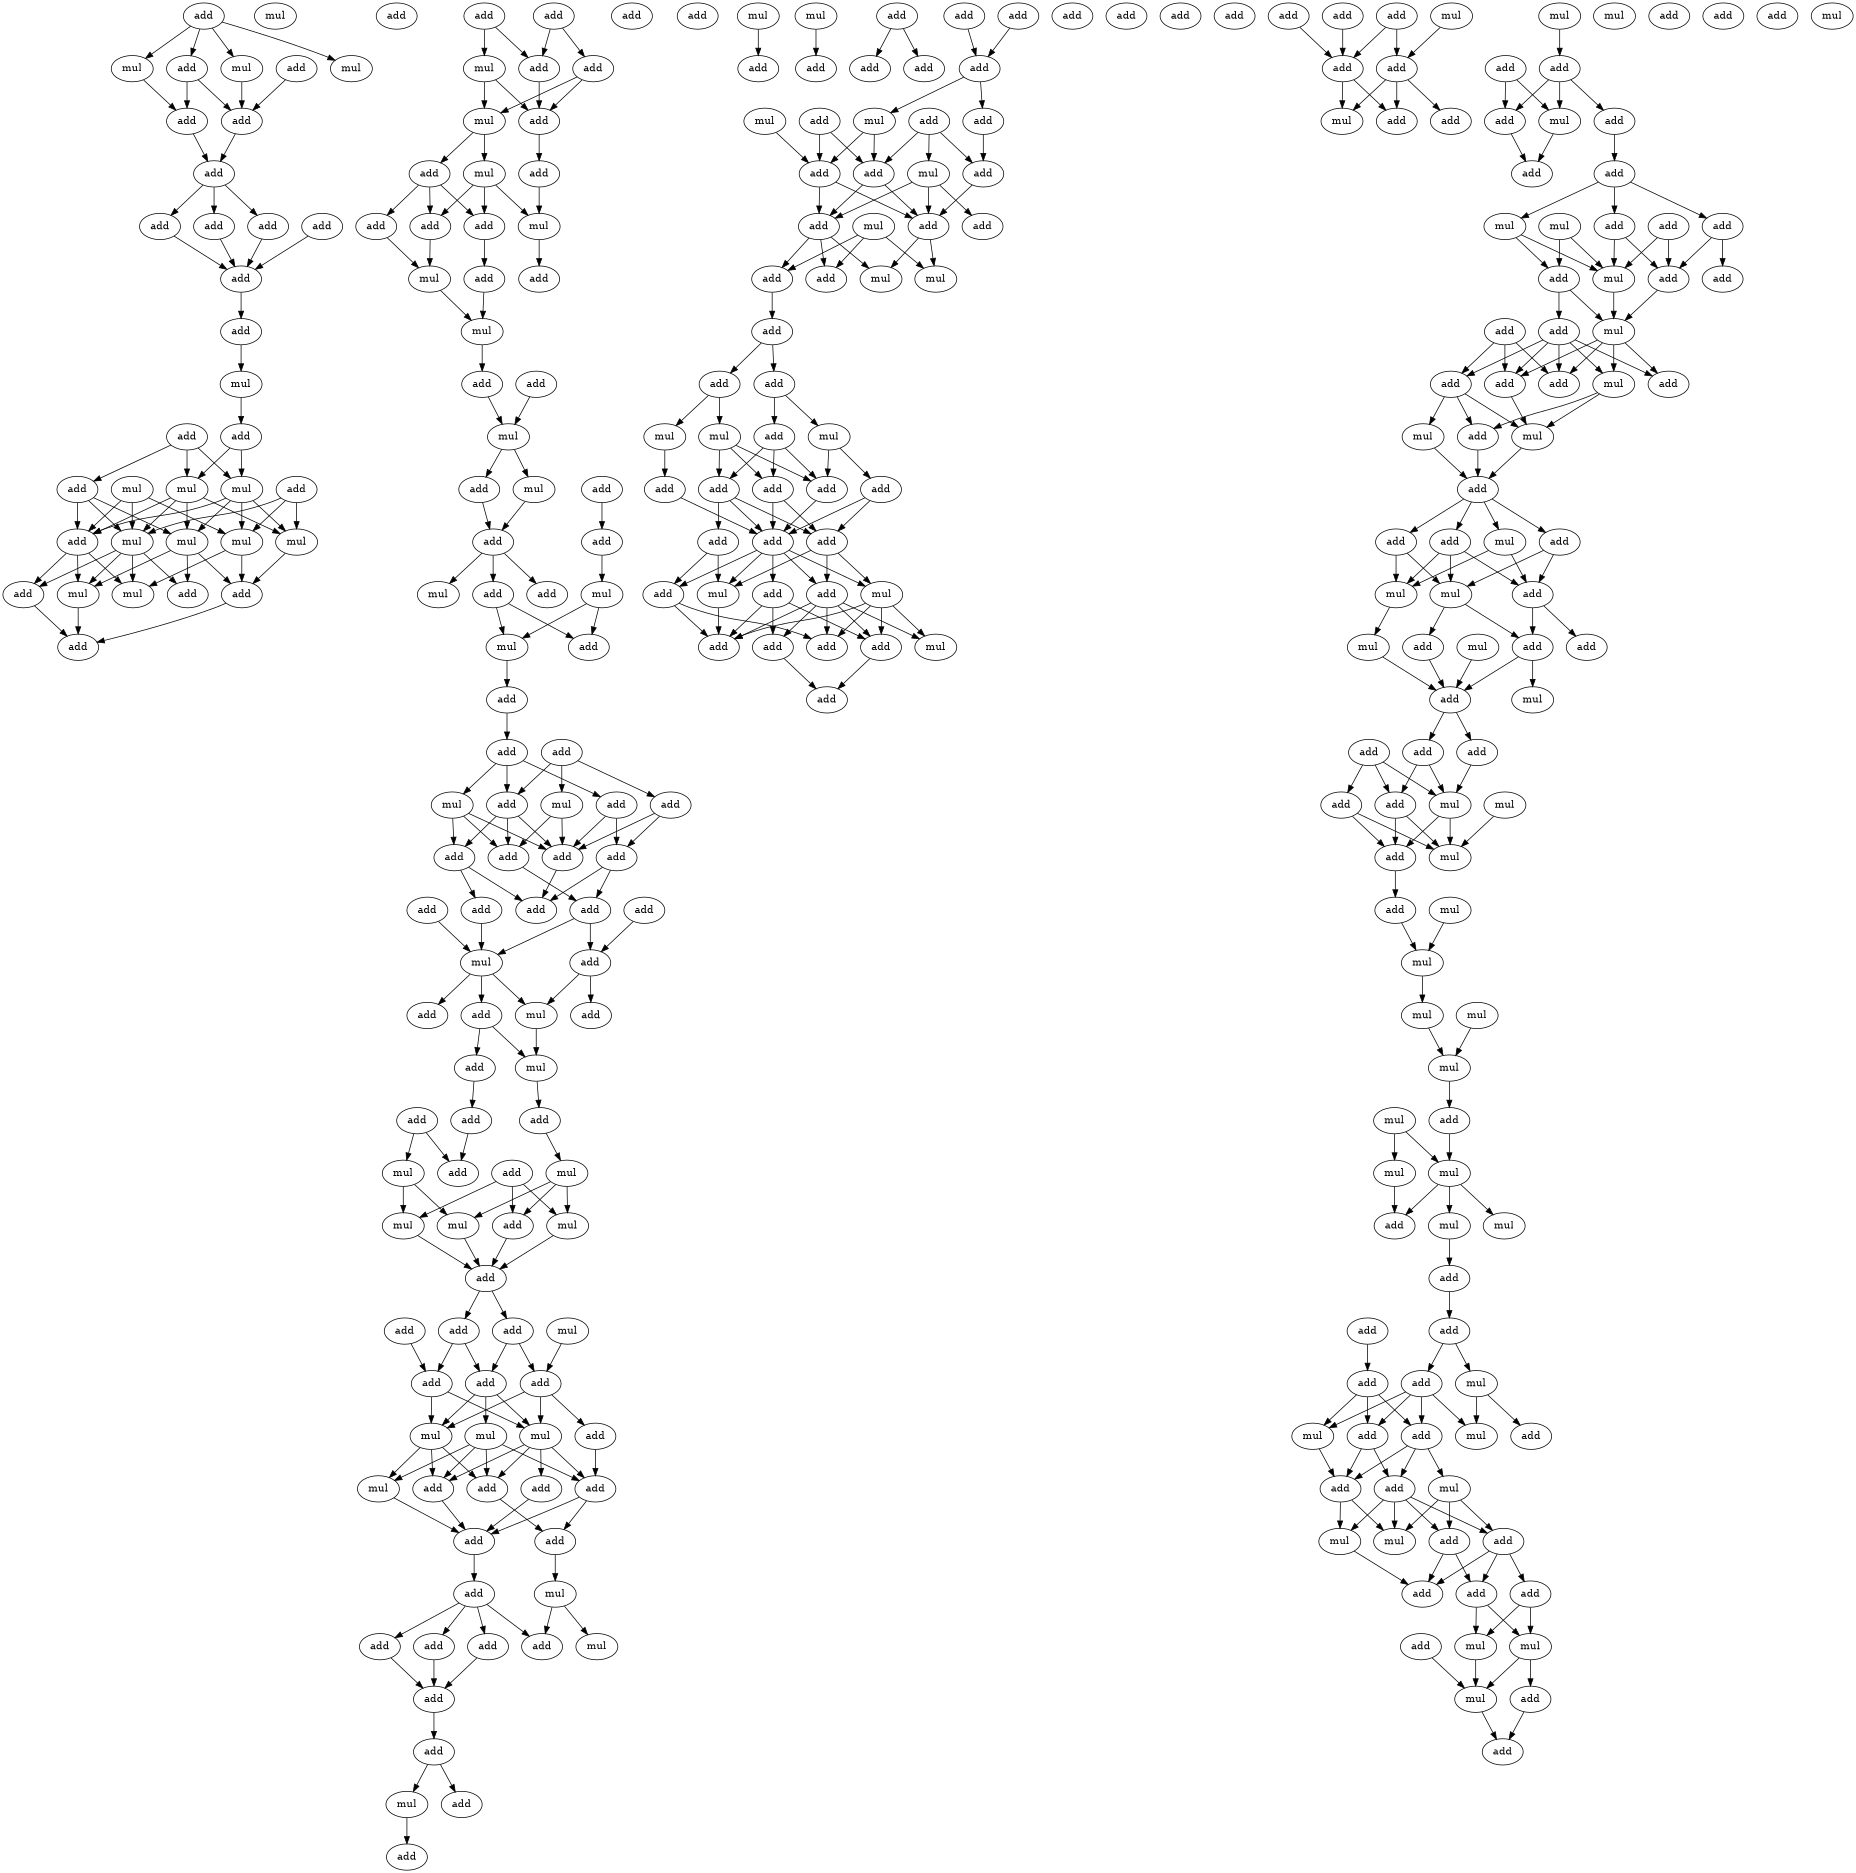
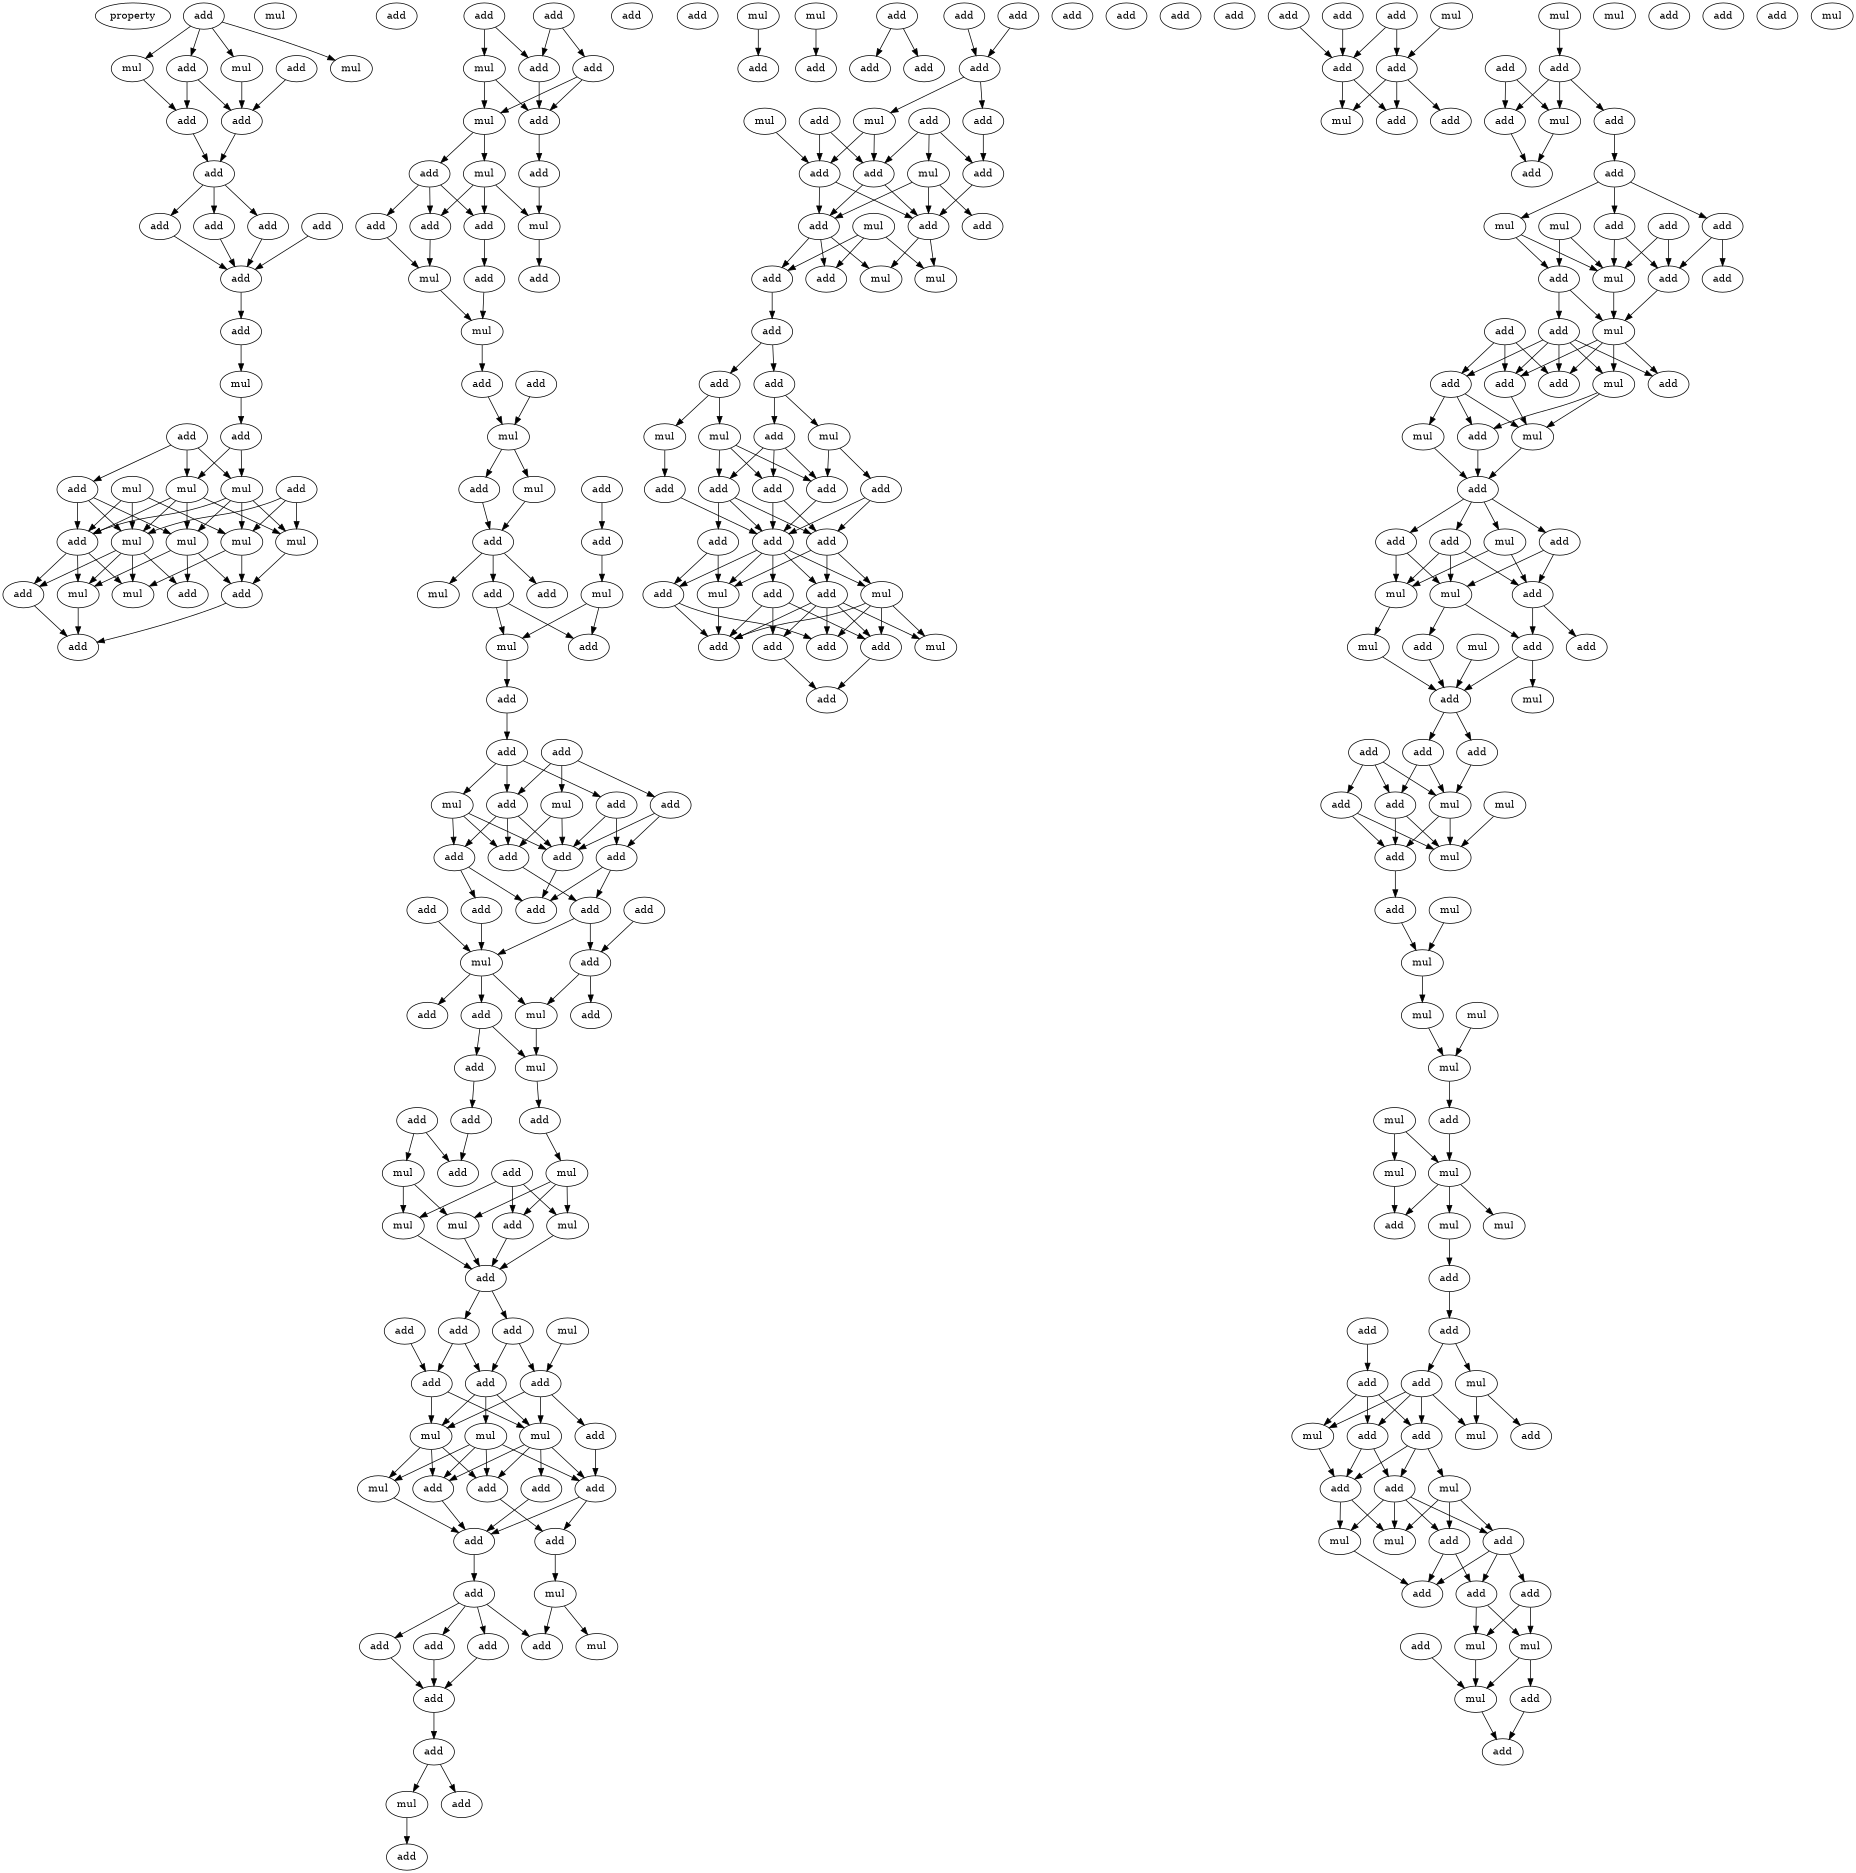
node "property": added
